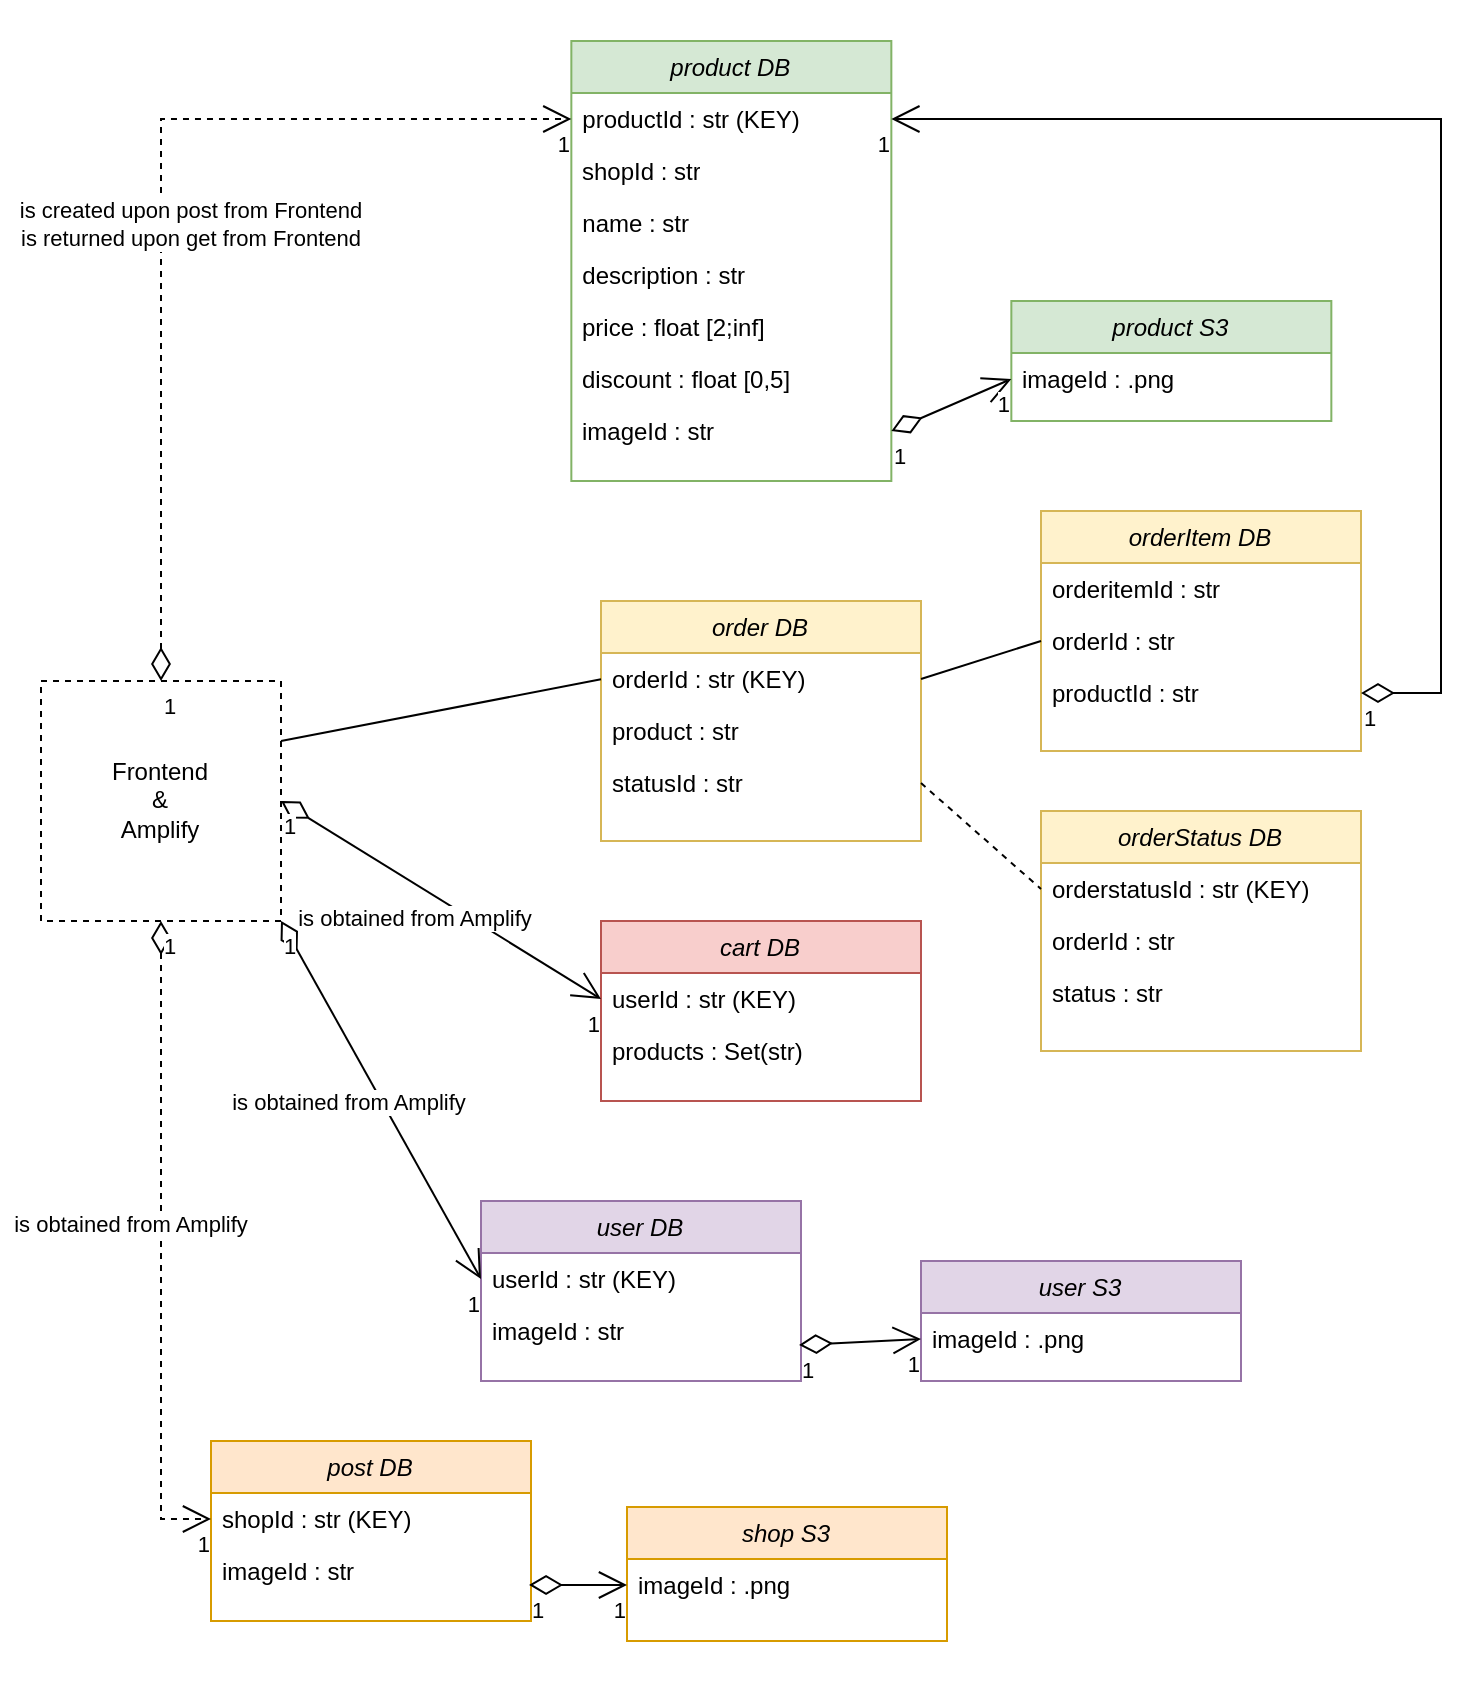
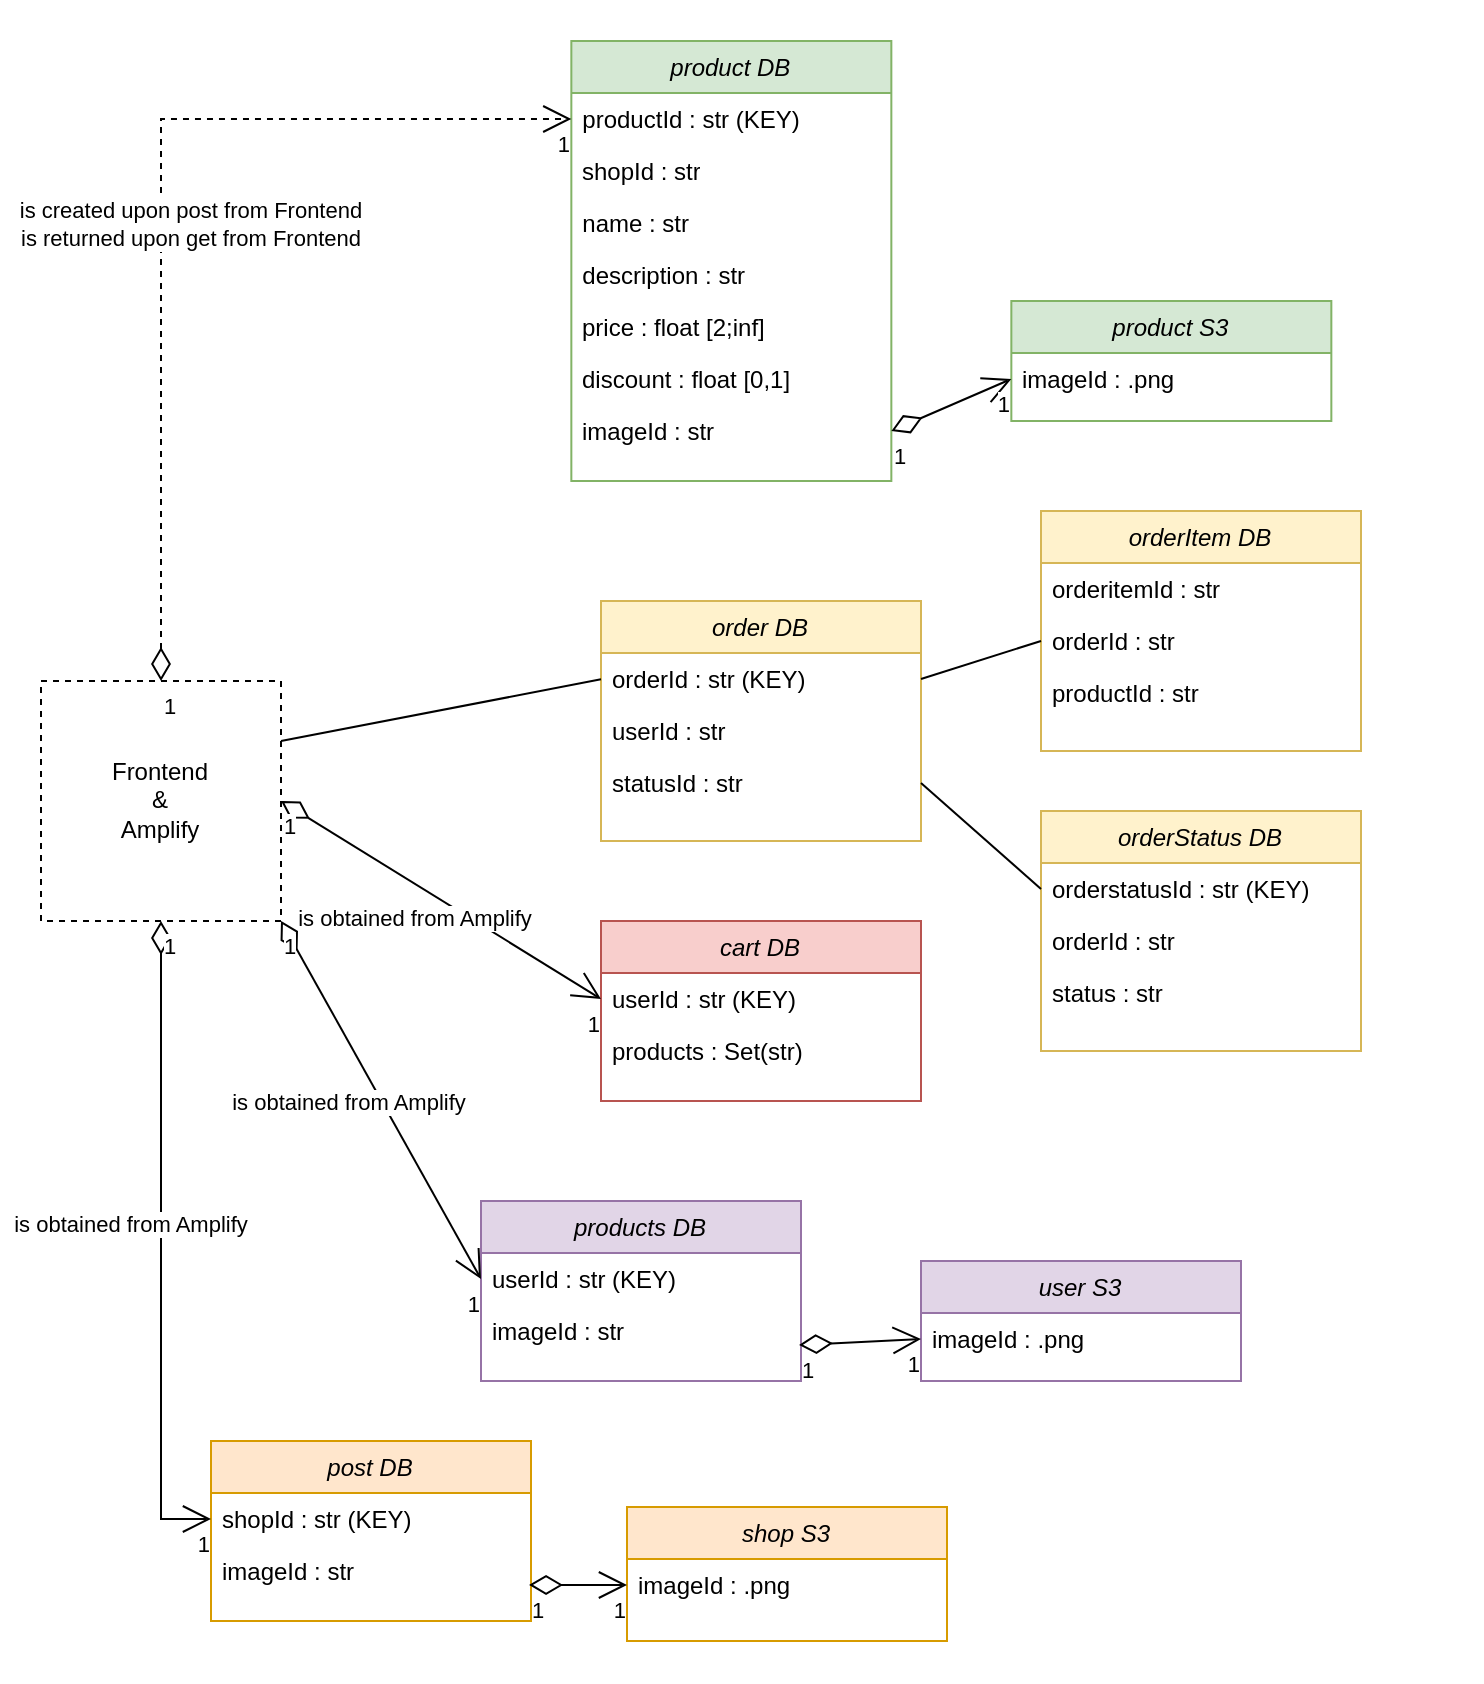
edge "productId : str (KEY)" -- "productId : str": removed, labels "1", "1"
node "discount : float [0,5]": label "discount : float [0,5]" -> "discount : float [0,1]"
node "product : str": label "product : str" -> "userId : str"
edge "statusId : str" -- "orderstatusId : str (KEY)": style dashed -> solid
node "user DB": label "user DB" -> "products DB"
edge "Frontend & Amplify" -- "shopId : str (KEY)": style dashed -> solid
